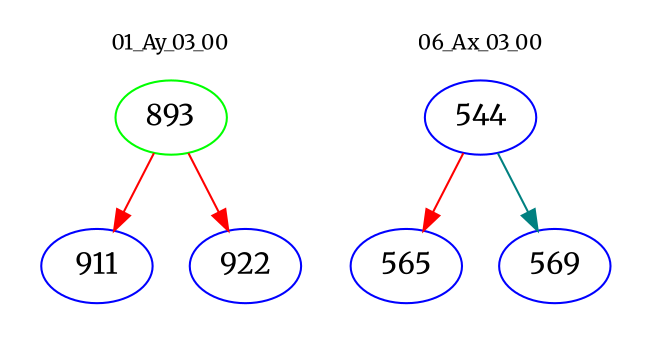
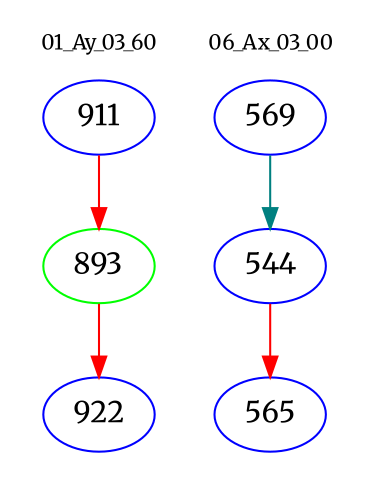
cluster "01_Ay_03_00": label "01_Ay_03_00" -> "01_Ay_03_60"
edge "893" -> "911": reversed
edge "544" -> "569": reversed
